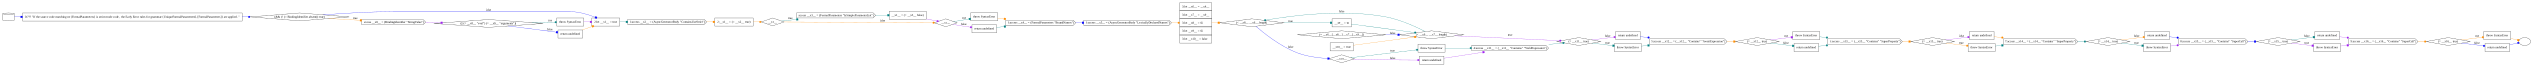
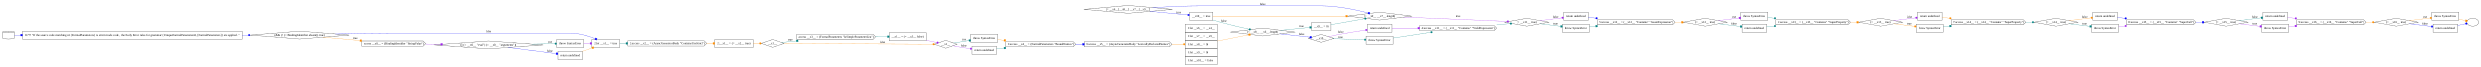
edge "(= __x6__[__x8__] __x7__[__x9__])" -> "__x10__ = true": added, label "true"
edge "(< __x9__ __x7__.length)" -> "(< __x8__ __x6__.length)": now "__x10__ = true" -> "(< __x8__ __x6__.length)"
